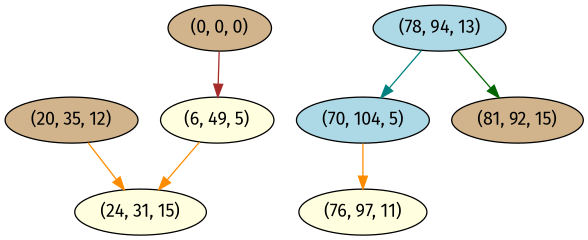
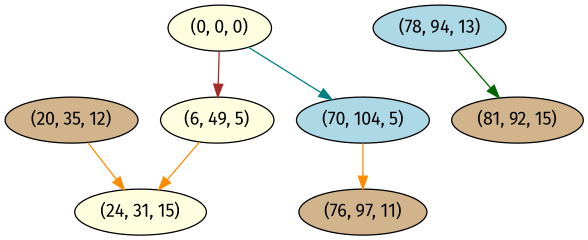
node "(0, 0, 0)": fillcolor tan -> lightyellow
edge "(78, 94, 13)" -> "(70, 104, 5)": now "(0, 0, 0)" -> "(70, 104, 5)"
node "(76, 97, 11)": fillcolor lightyellow -> tan
